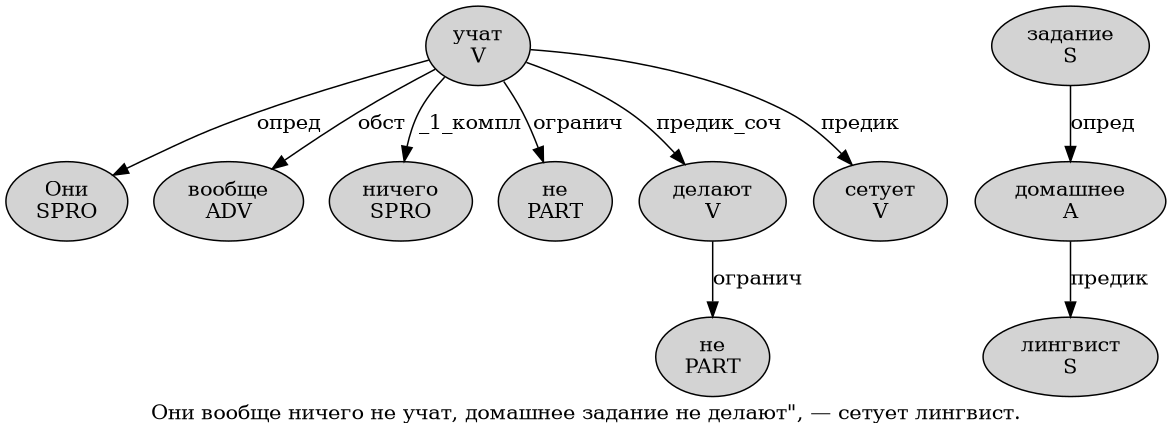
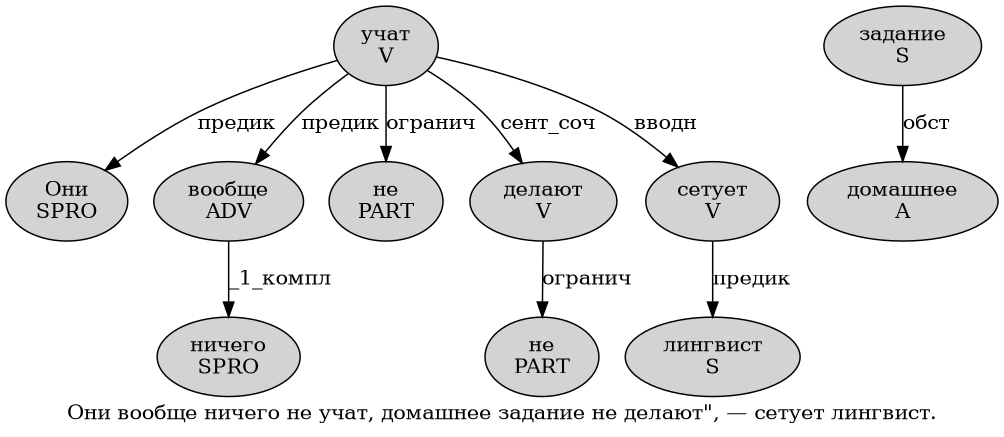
edge "учат V" -> "ничего SPRO": now "вообще ADV" -> "ничего SPRO"
edge "учат V" -> "Они SPRO": label "опред" -> "предик"
edge "учат V" -> "вообще ADV": label "обст" -> "предик"
edge "учат V" -> "делают V": label "предик_соч" -> "сент_соч"
edge "учат V" -> "сетует V": label "предик" -> "вводн"
edge "задание S" -> "домашнее A": label "опред" -> "обст"
edge "домашнее A" -> "лингвист S": now "сетует V" -> "лингвист S"
